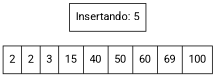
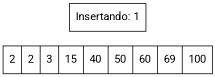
node "Insertando: 5": label "Insertando: 5" -> "Insertando: 1"
